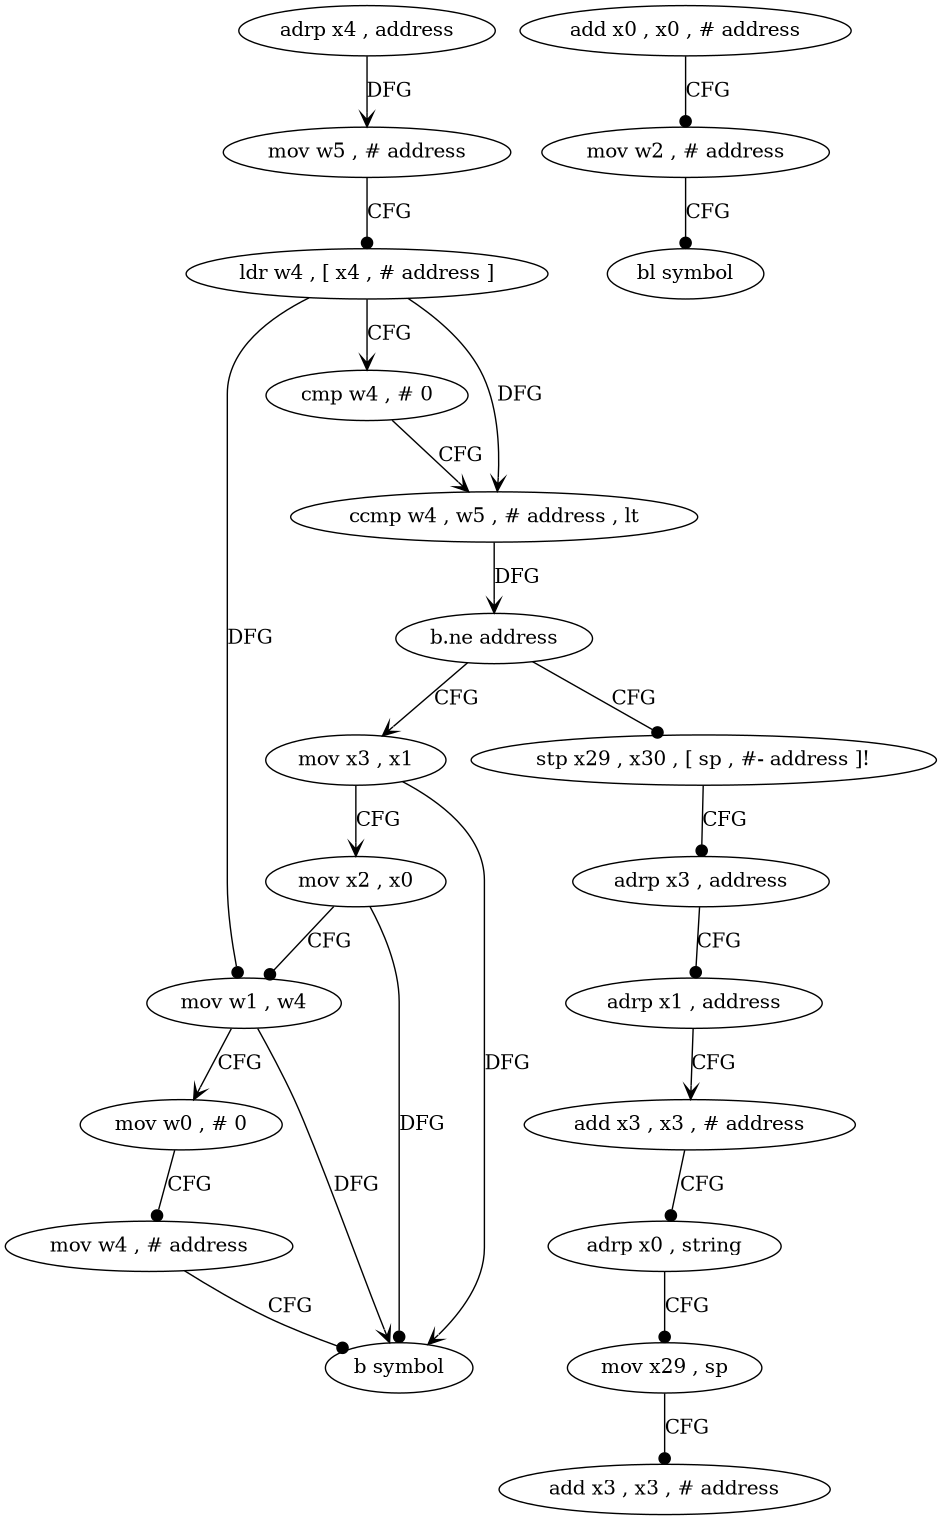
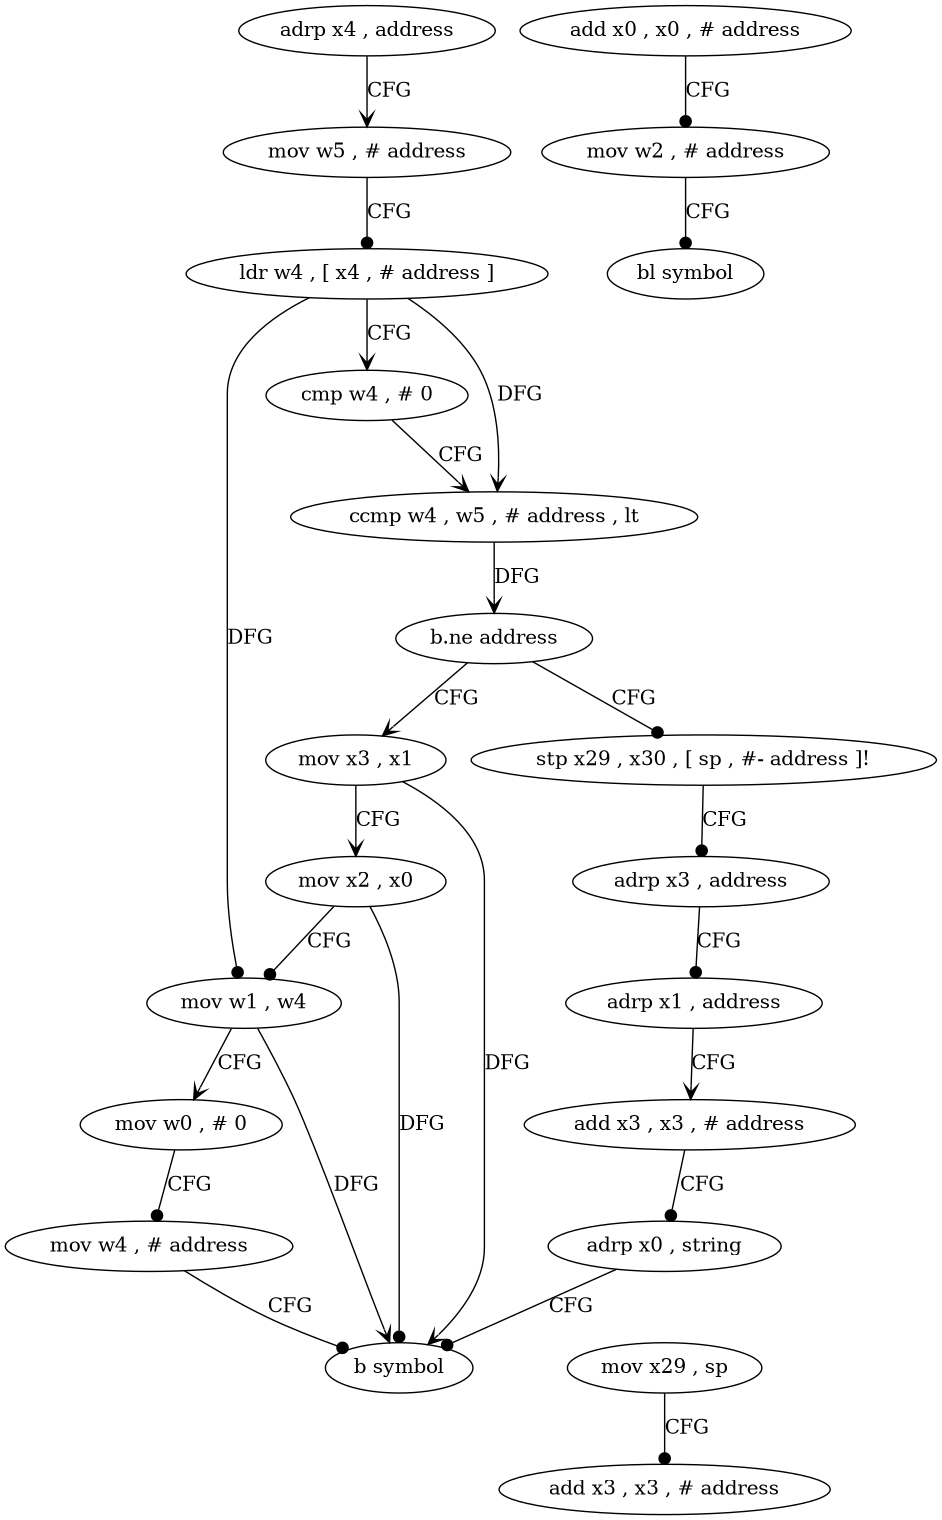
edge "adrp x4 , address" -> "mov w5 , # address": label "DFG" -> "CFG"
edge "adrp x0 , string" -> "mov x29 , sp": now "adrp x0 , string" -> "b symbol"
